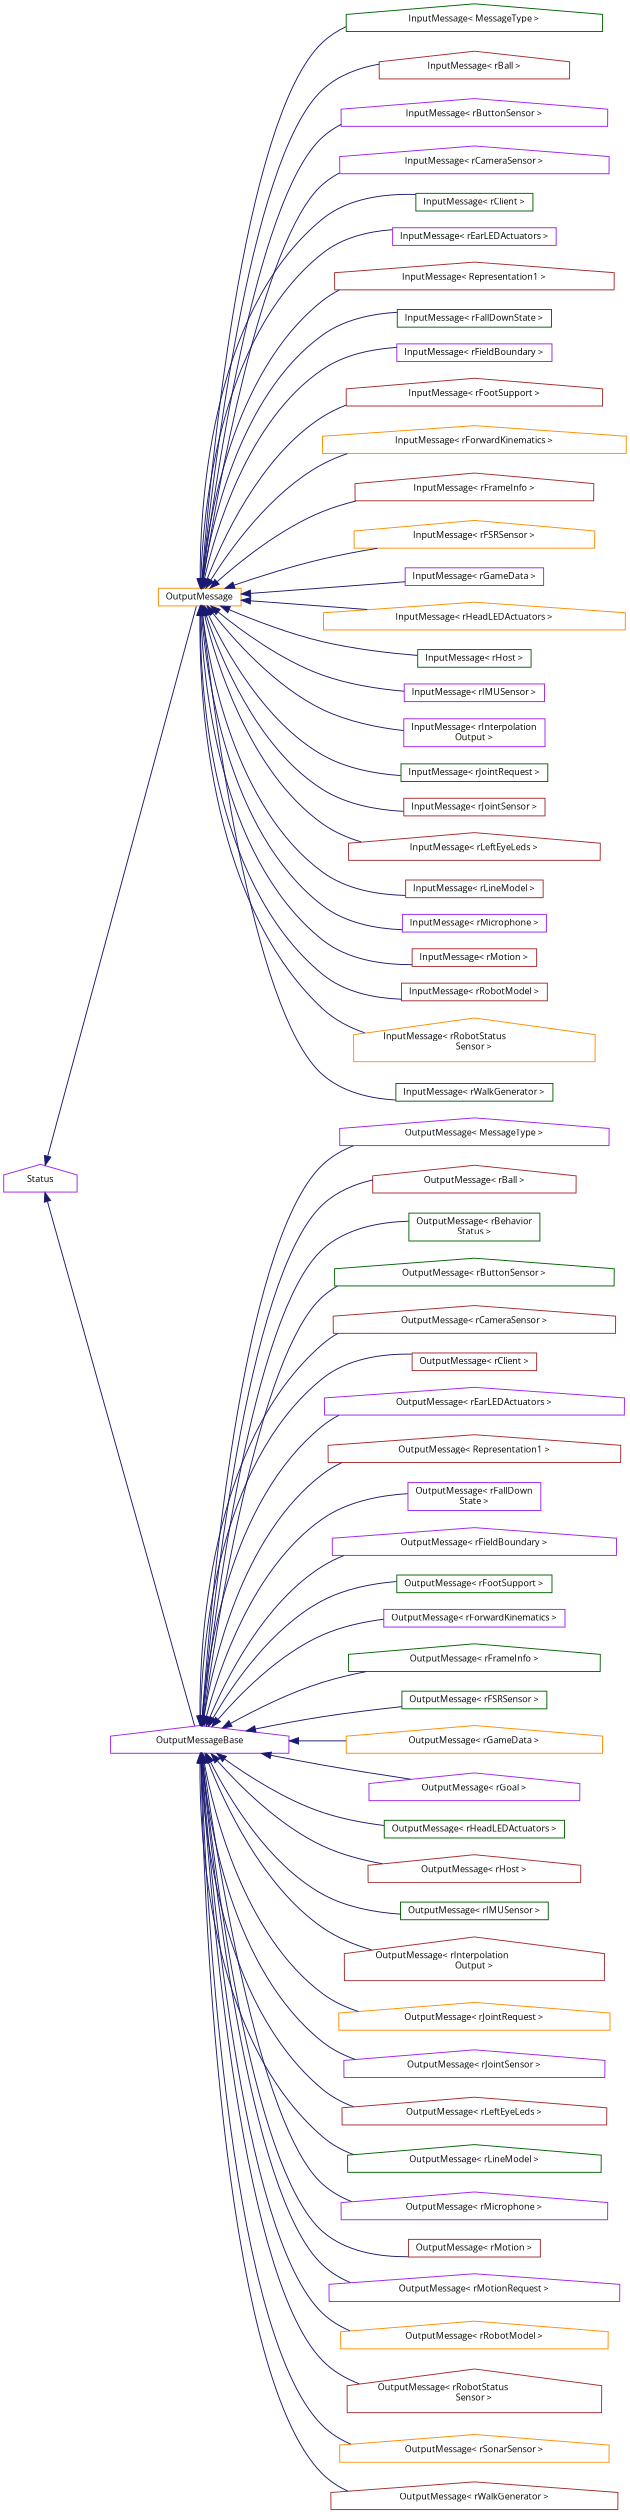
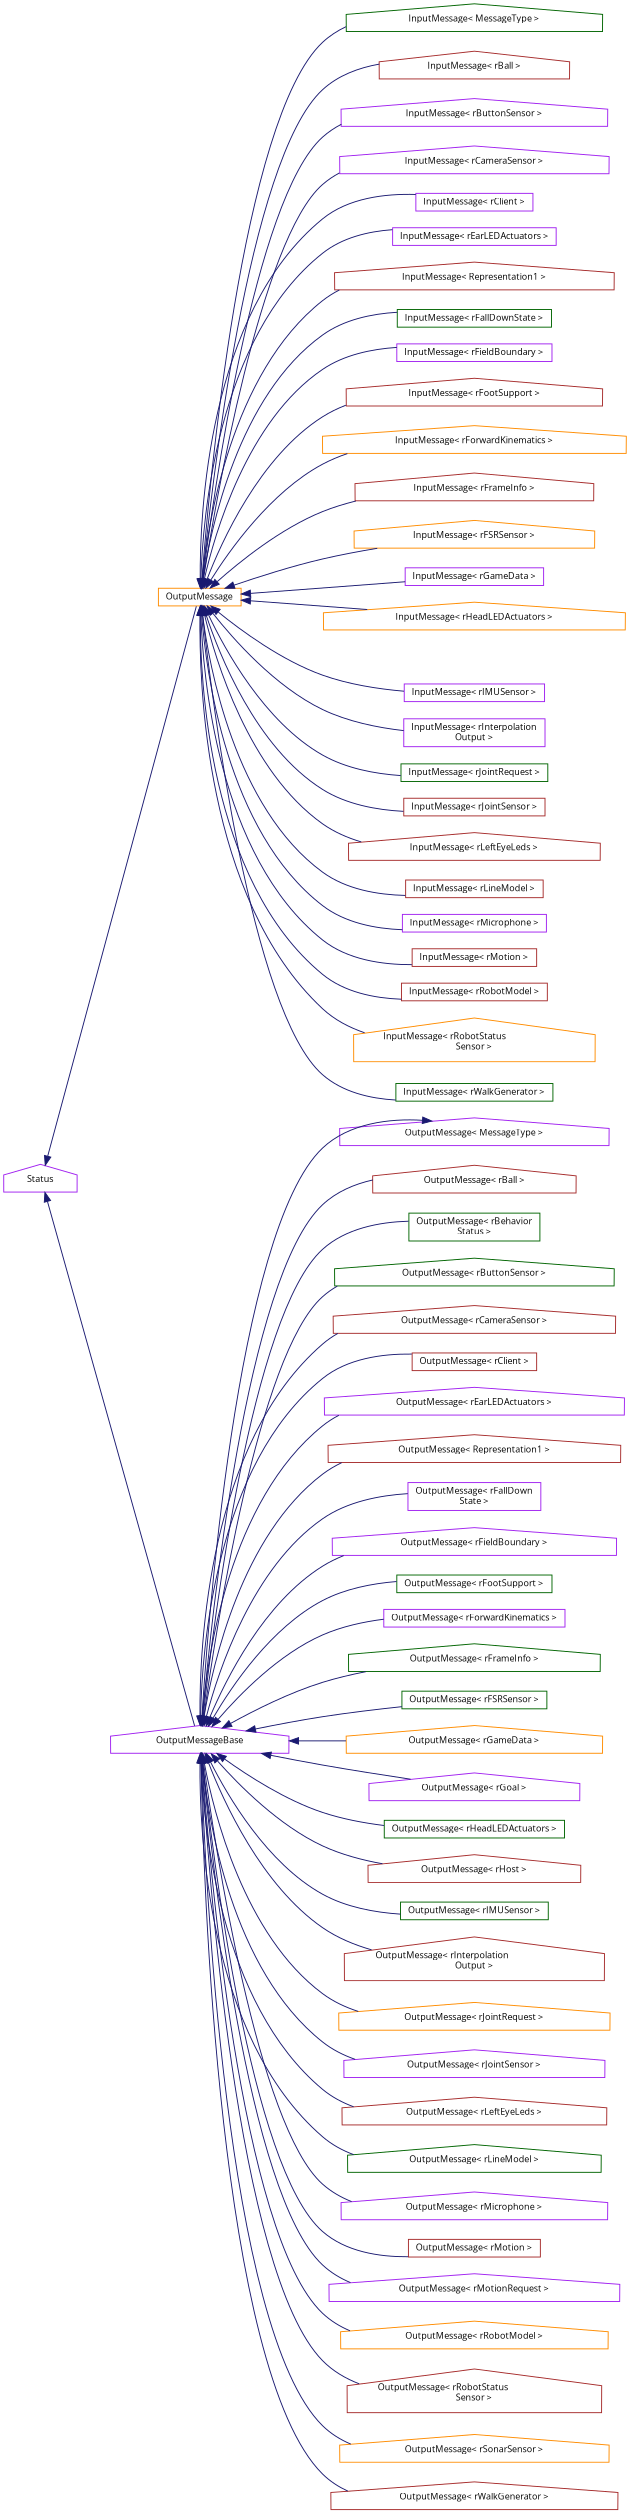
node "InputMessage< rClient >": color darkgreen -> purple
node "InputMessage< rHost >": removed
edge "OutputMessage< MessageType >" -> "OutputMessageBase": reversed
